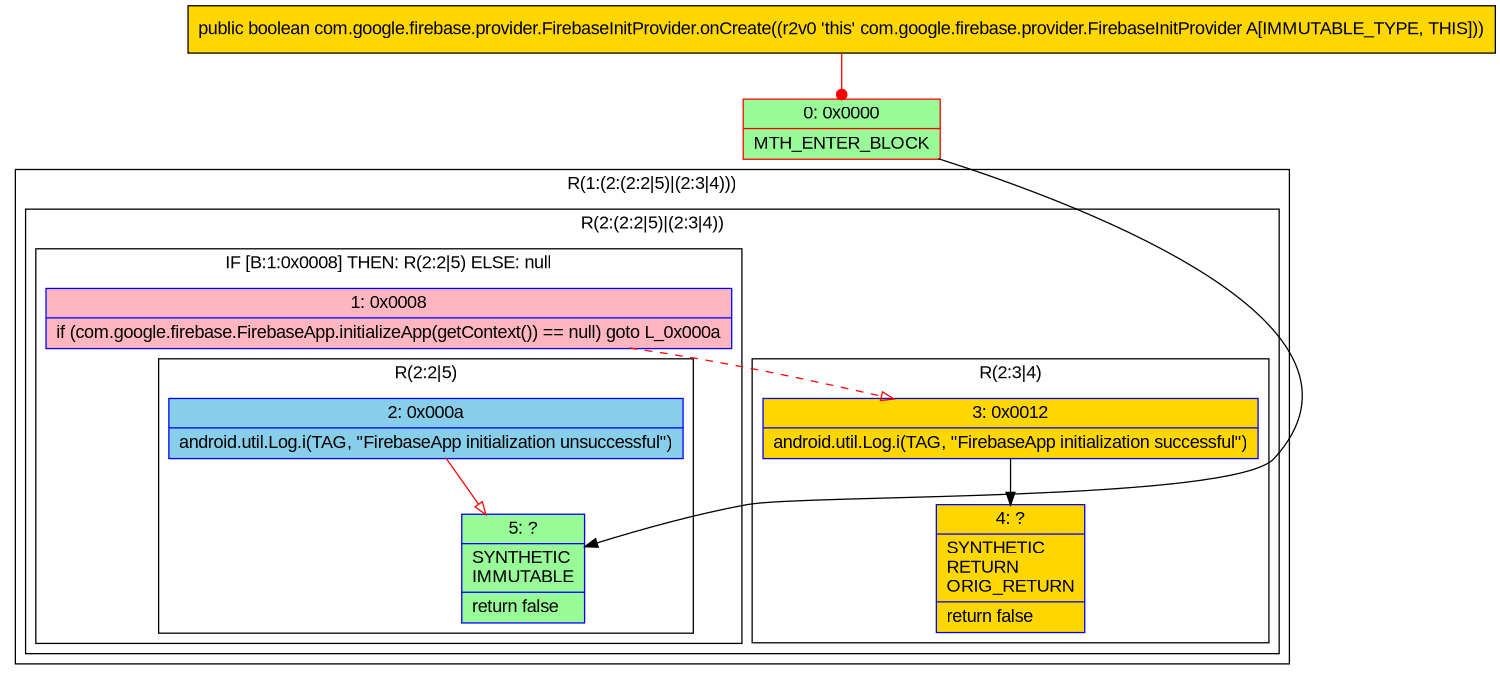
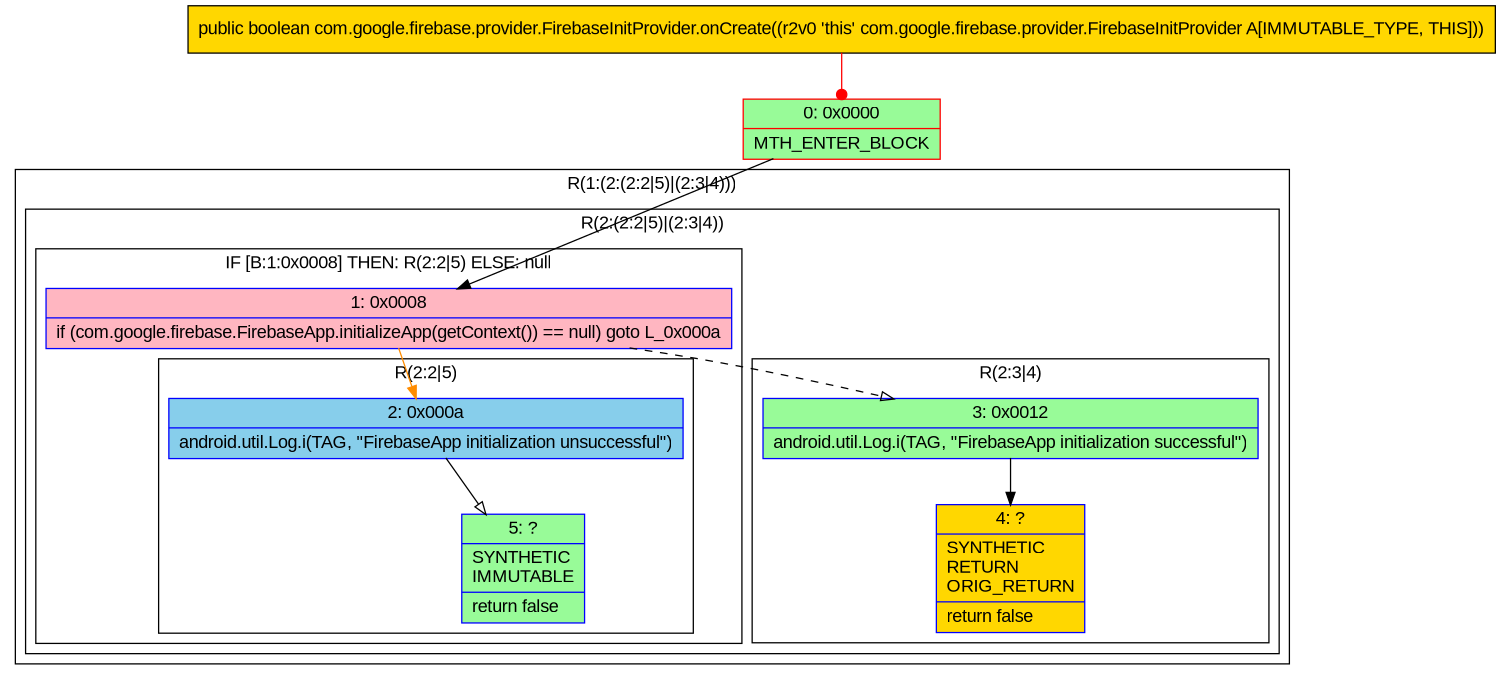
edge "1: 0x0008" -> "2: 0x000a": added
edge "1: 0x0008" -> "3: 0x0012": color red -> black
node "3: 0x0012": fillcolor gold -> palegreen
edge "2: 0x000a" -> "5: ?": color red -> black
edge "0: 0x0000" -> "5: ?": now "0: 0x0000" -> "1: 0x0008"
